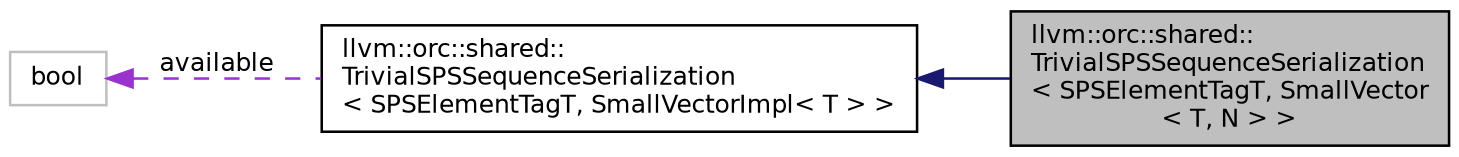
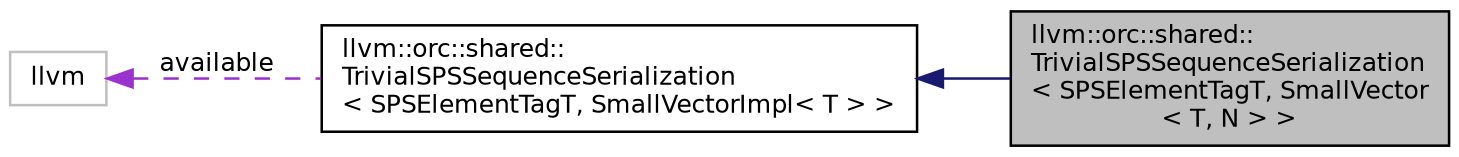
node "bool": label "bool" -> "llvm"
